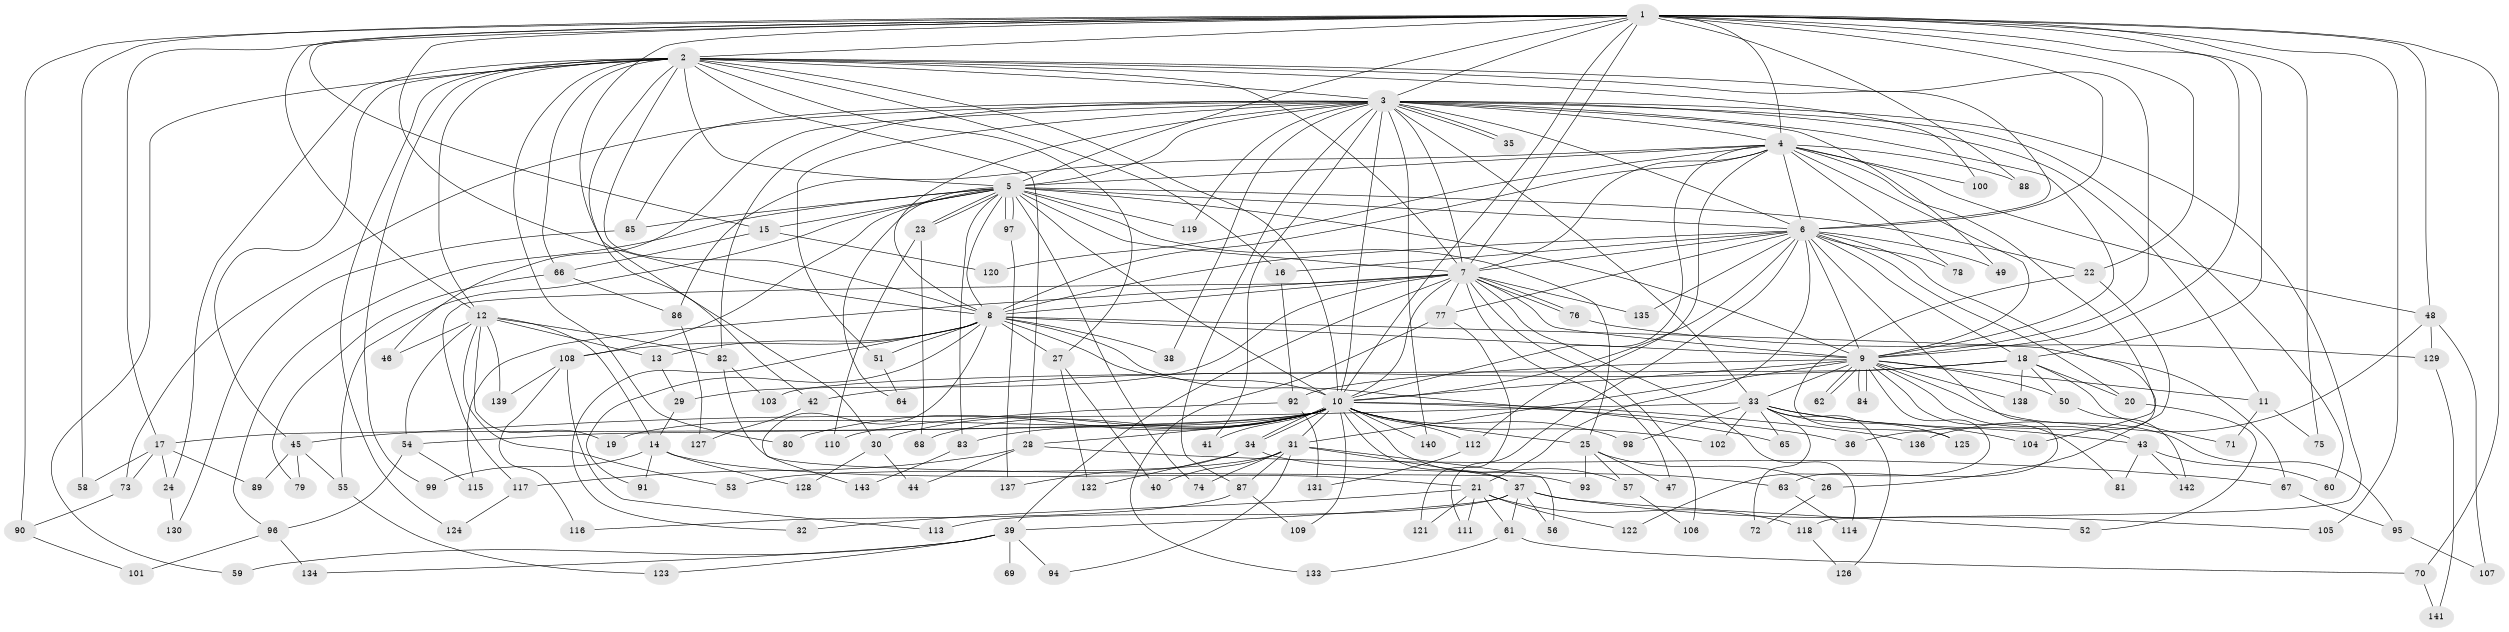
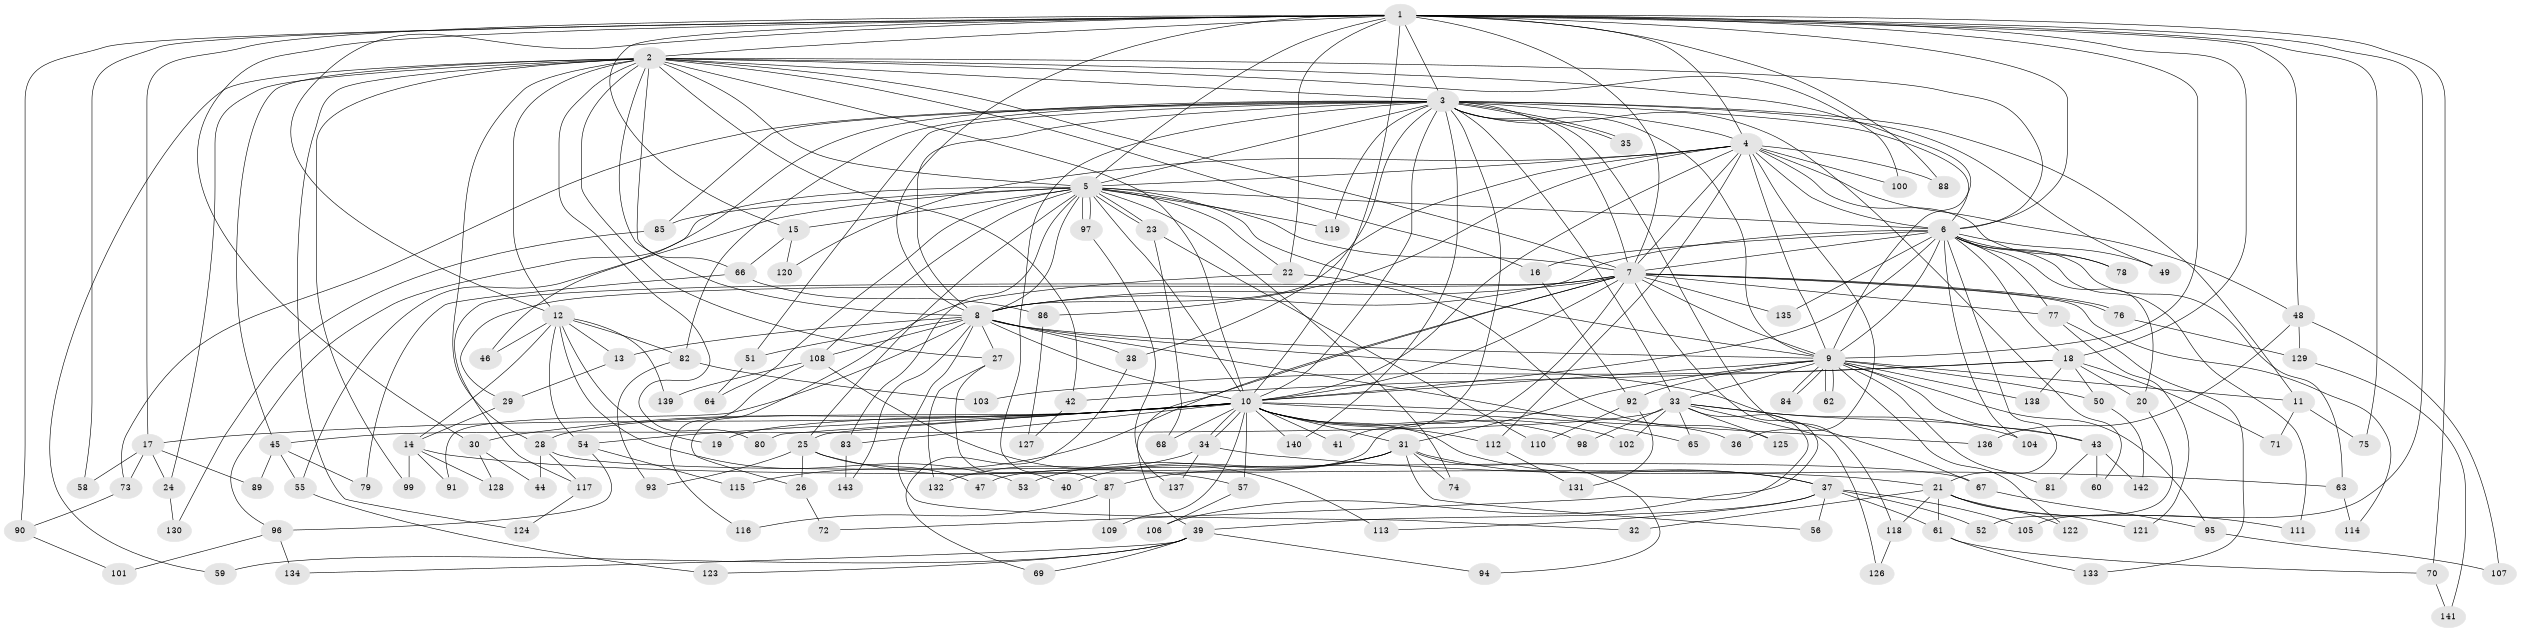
edge "38" -- "69": added
